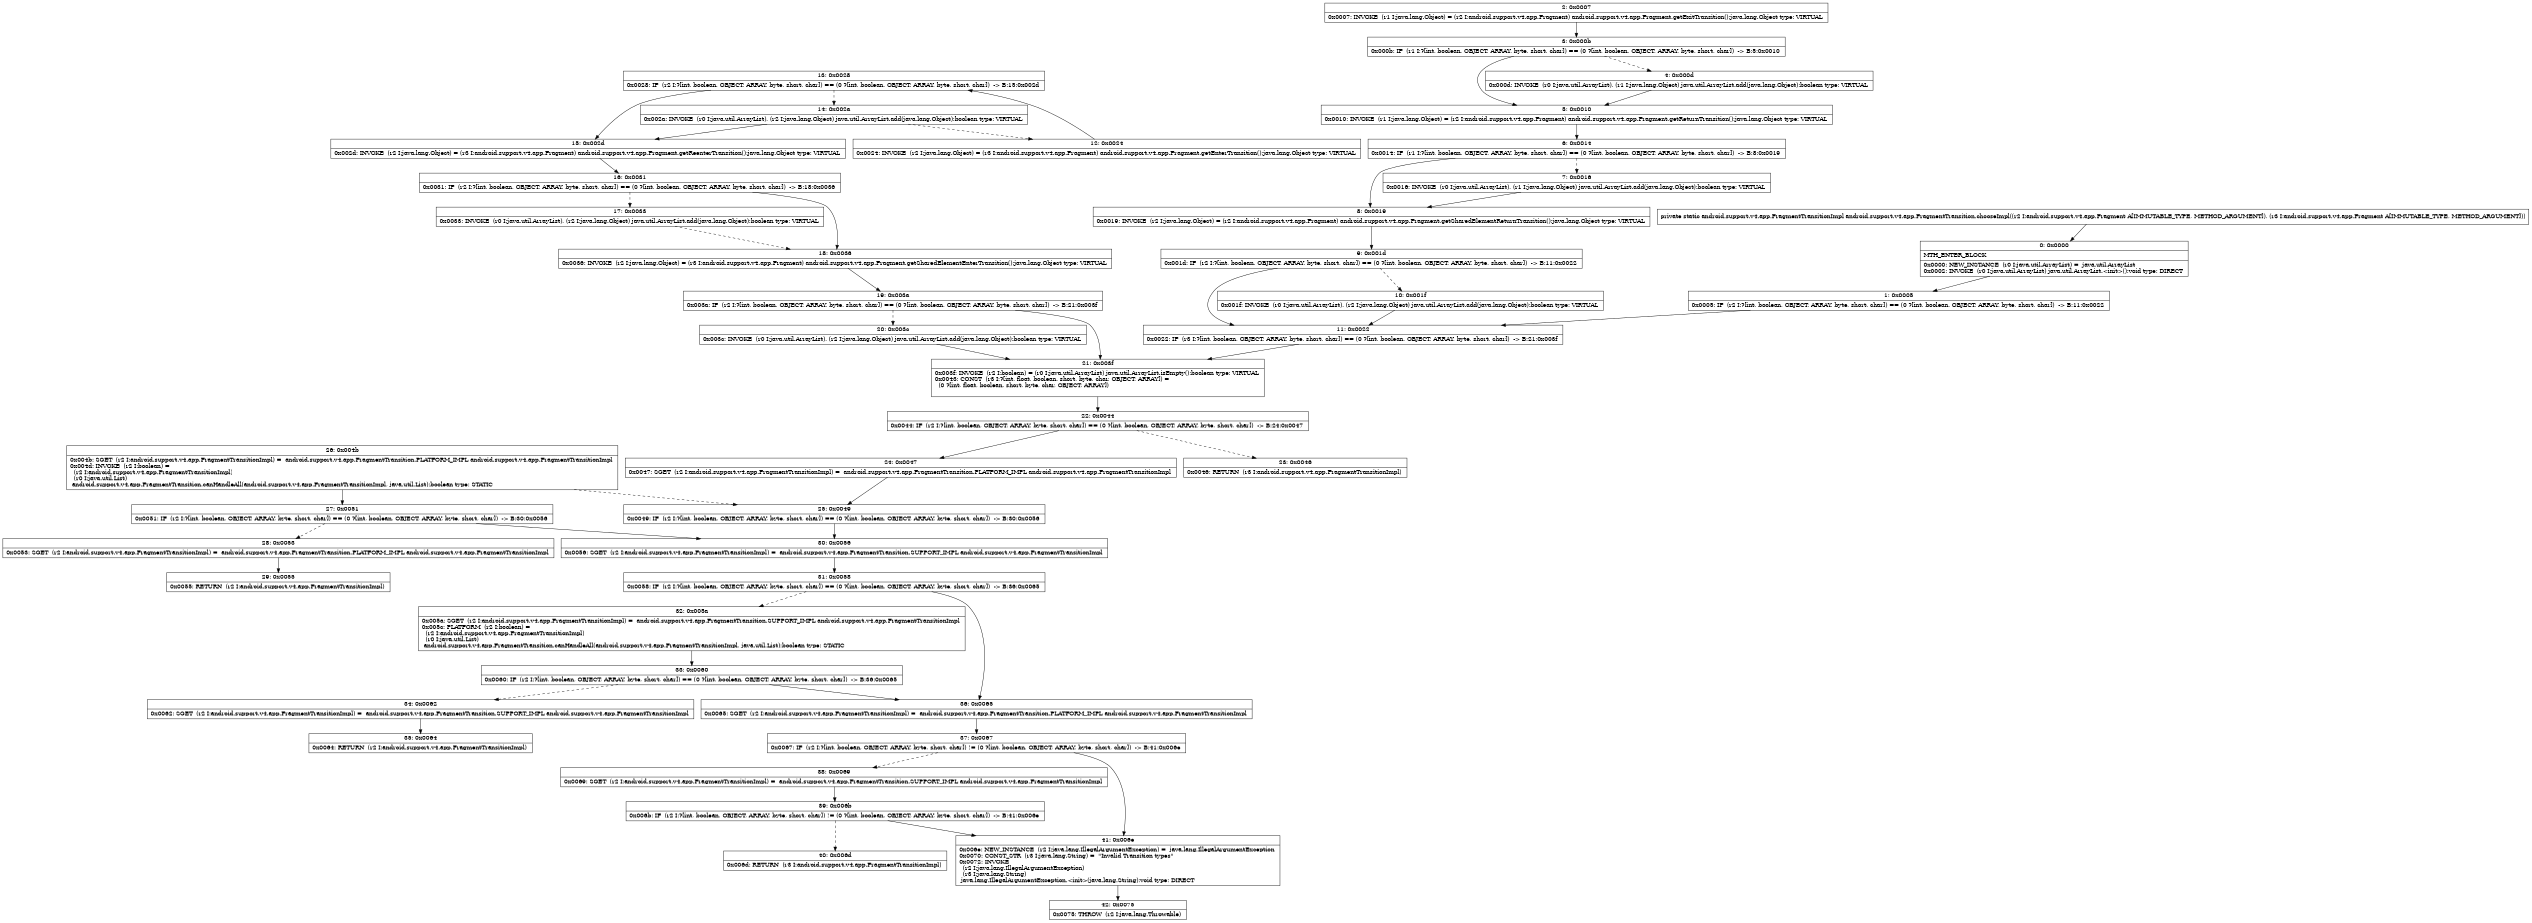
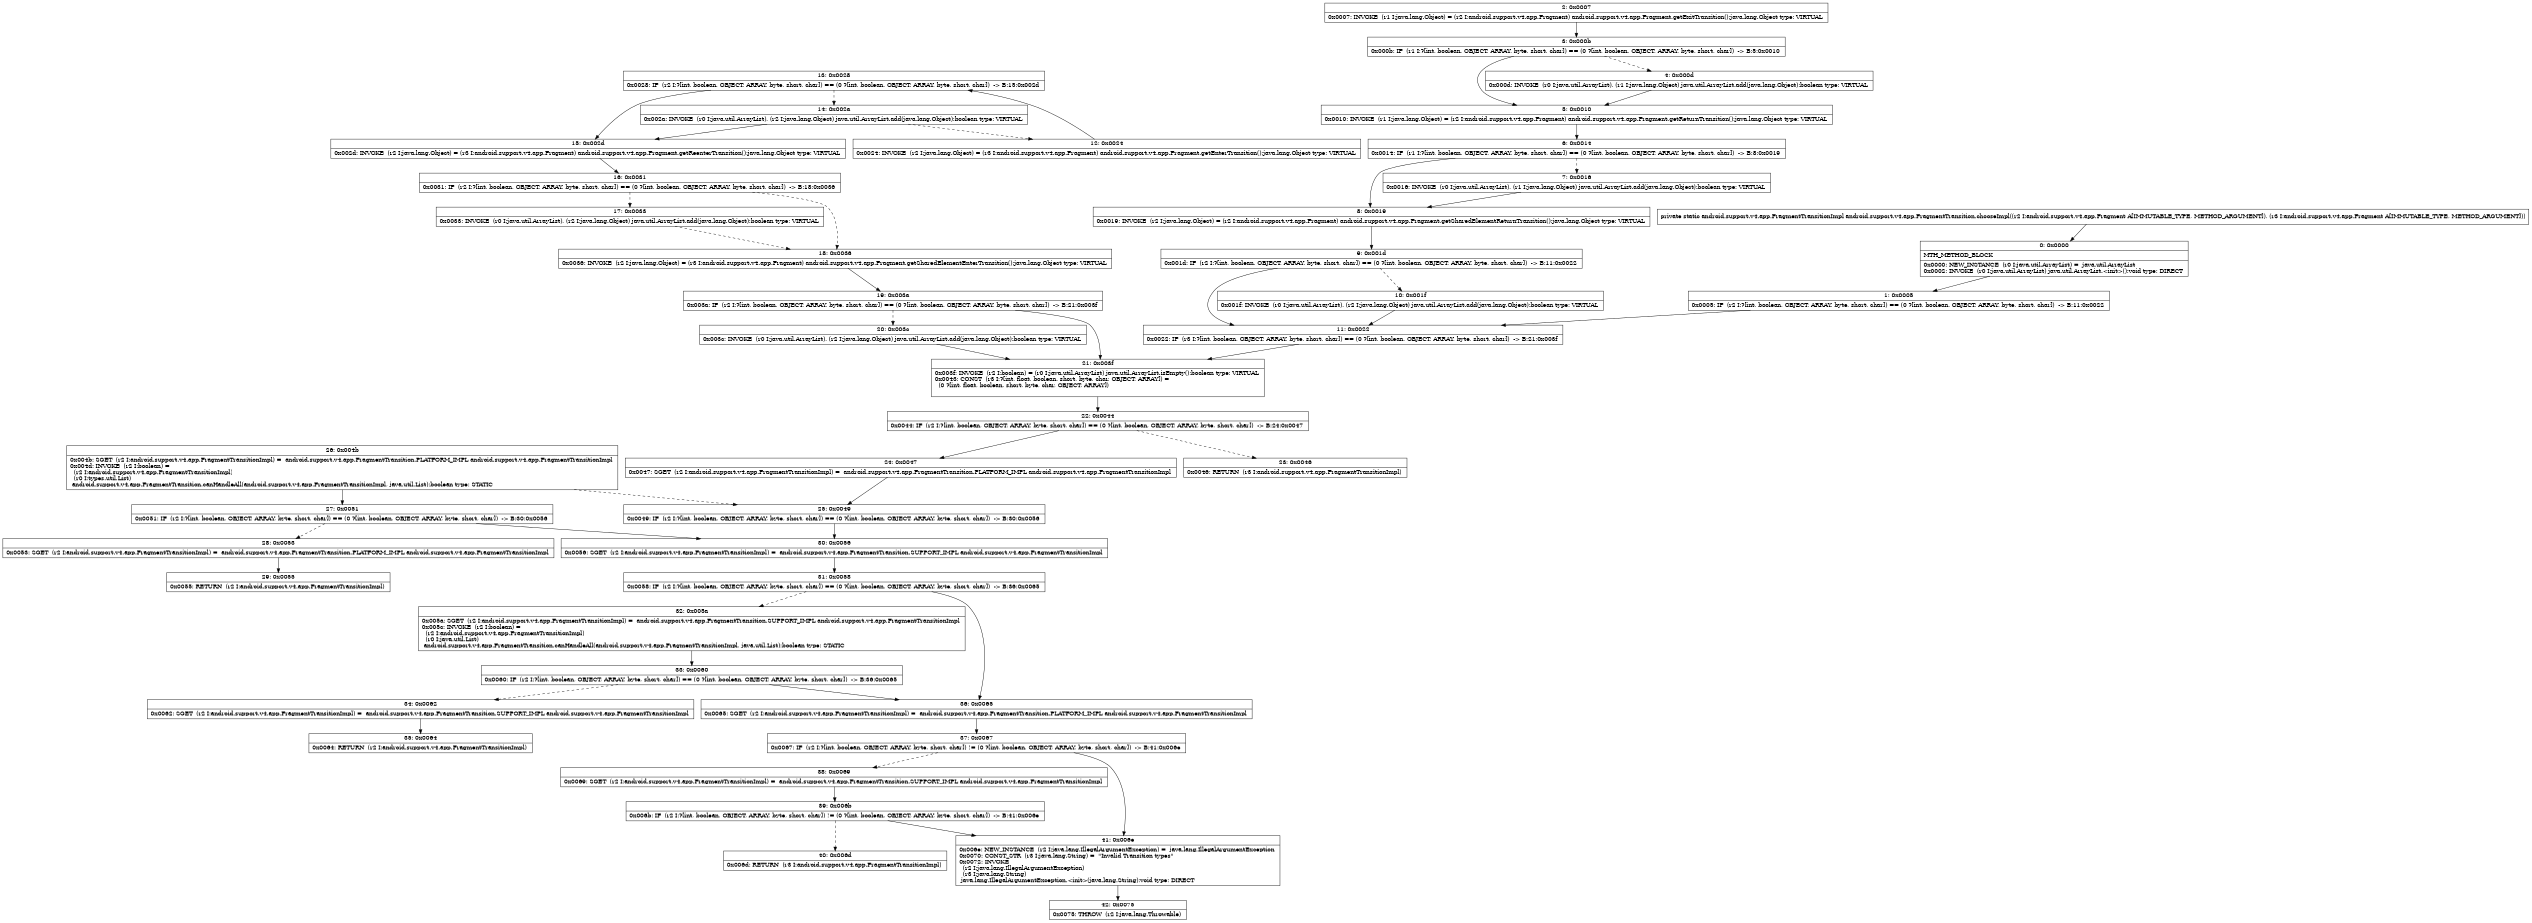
edge "16: 0x0031" -> "18: 0x0036": style solid -> dashed
node "0: 0x0000": text "MTH_ENTER_BLOCK" -> "MTH_METHOD_BLOCK"
node "26: 0x004b": text "(r0 I:java.util.List)" -> "(r0 I:types.util.List)"
node "32: 0x005a": text "0x005c: PLATFORM  (r2 I:boolean) =" -> "0x005c: INVOKE  (r2 I:boolean) ="
